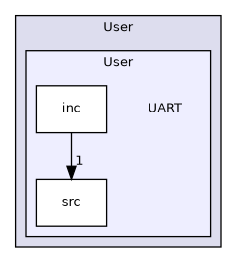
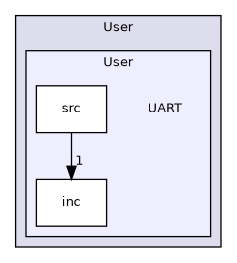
edge "inc" -> "src": reversed
